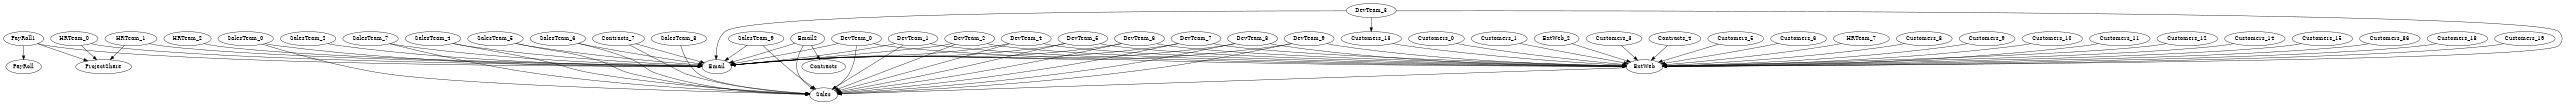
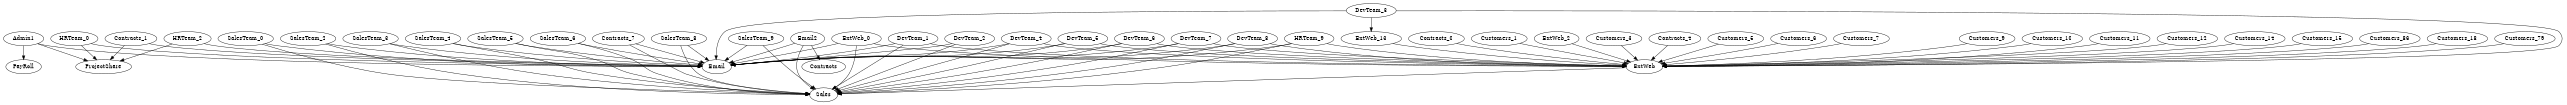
node "PayRoll1": label "PayRoll1" -> "Admin1"
node "HRTeam_1": label "HRTeam_1" -> "Contracts_1"
node "SalesTeam_7": label "SalesTeam_7" -> "SalesTeam_3"
node "DevTeam_0": label "DevTeam_0" -> "ExtWeb_0"
node "DevTeam_9": label "DevTeam_9" -> "HRTeam_9"
node "Customers_13": label "Customers_13" -> "ExtWeb_13"
node "Customers_0": label "Customers_0" -> "Contracts_0"
node "HRTeam_7": label "HRTeam_7" -> "Customers_7"
node "Customers_8": removed
node "Customers_19": label "Customers_19" -> "Customers_79"
edge "HRTeam_2" -> "ProjectShare": added
edge "SalesTeam_8" -> "Email": added
edge "DevTeam_2" -> "ExtWeb": removed
edge "SalesTeam_2" -> "Sales": added
